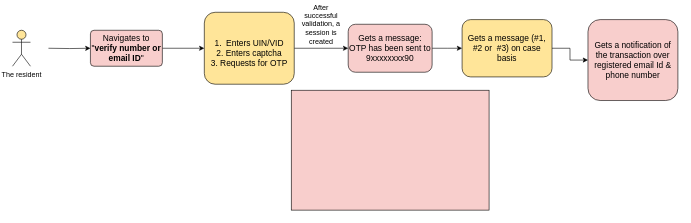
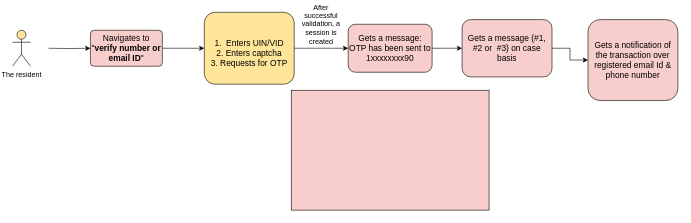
node "Gets a message: OTP has been sent to 9xxxxxxxx90": label "Gets a message: OTP has been sent to 9xxxxxxxx90" -> "Gets a message: OTP has been sent to 1xxxxxxxx90"
node "Gets a message (#1, #2 or #3) on case basis": fillcolor #ffe599 -> #f8cecc
